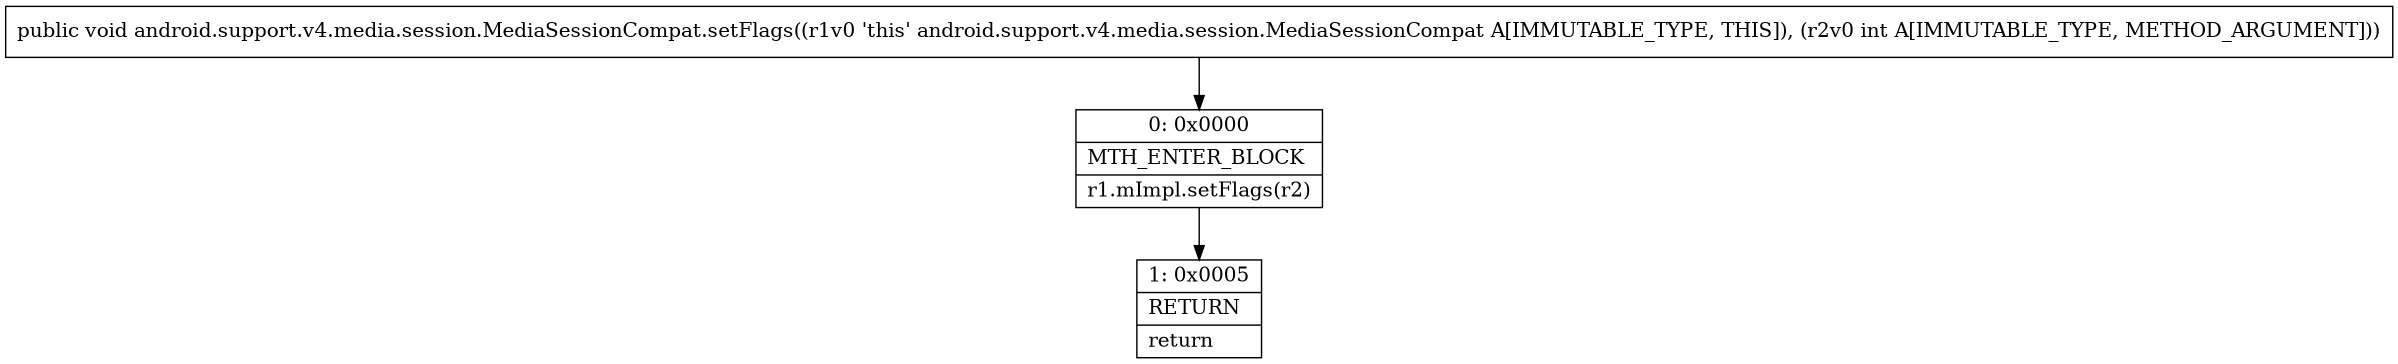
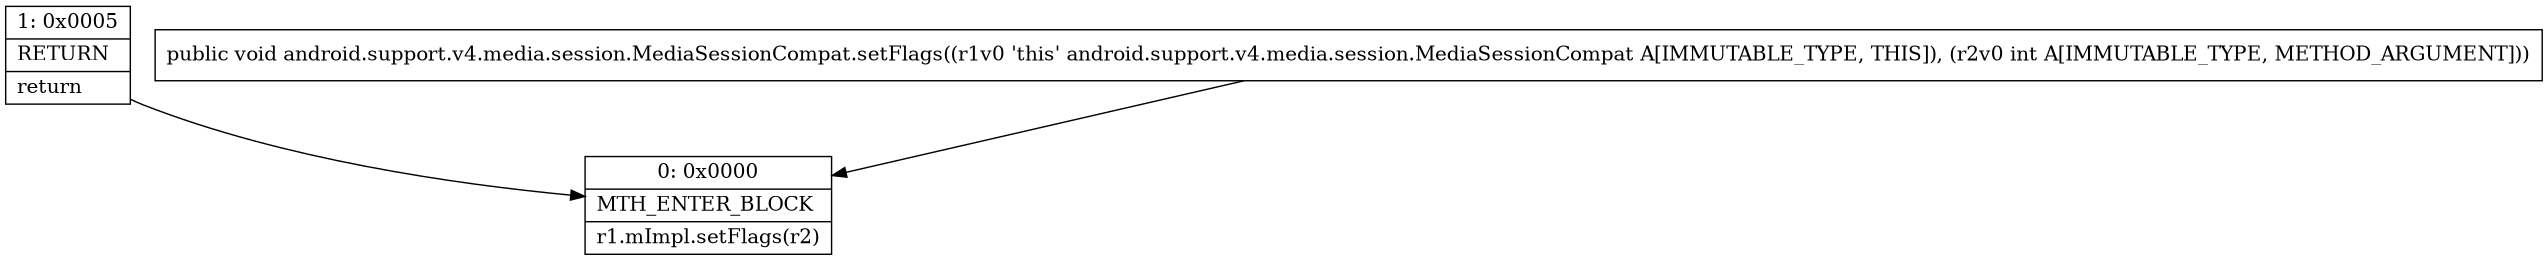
edge "0: 0x0000" -> "1: 0x0005": reversed
